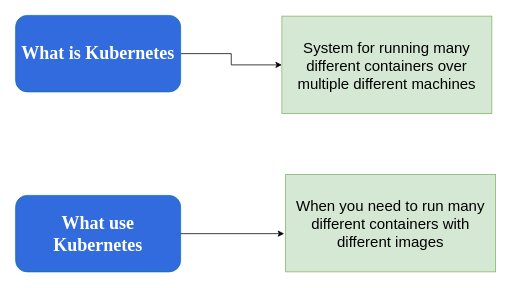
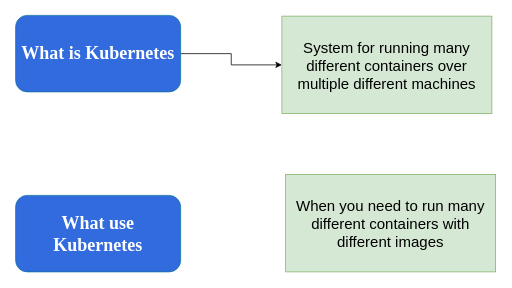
edge "What use Kubernetes" -> "When you need to run many different containers with different images": removed
